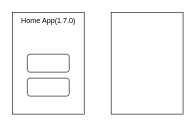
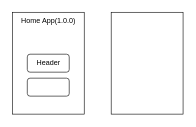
node "Home App(1.7.0)": label "Home App(1.7.0)" -> "Home App(1.0.0)"
node "Header": added
